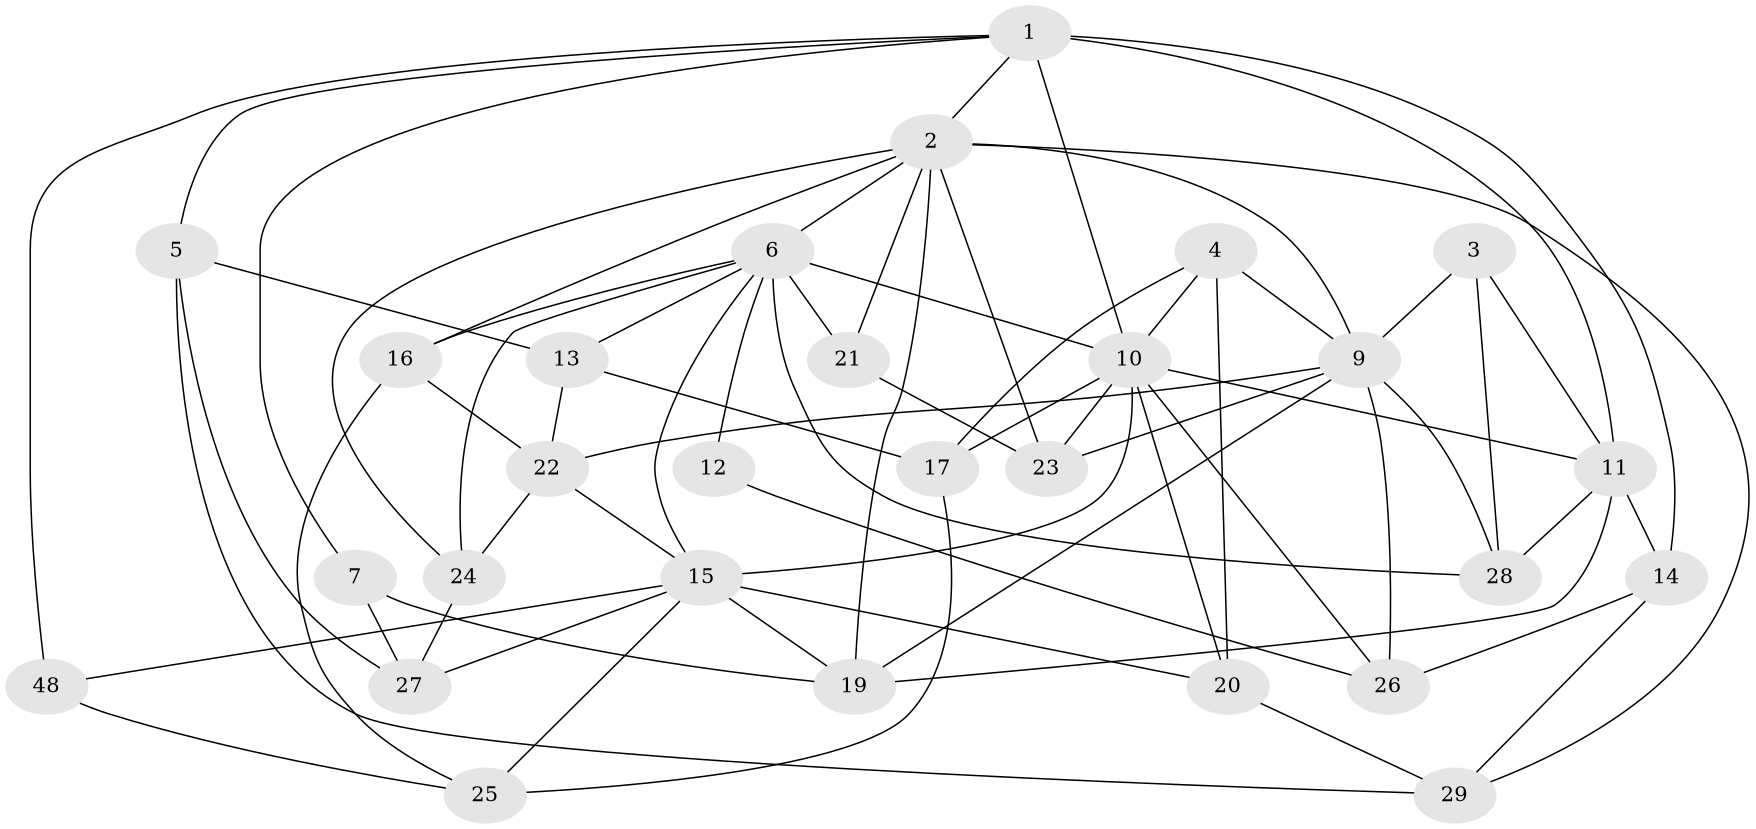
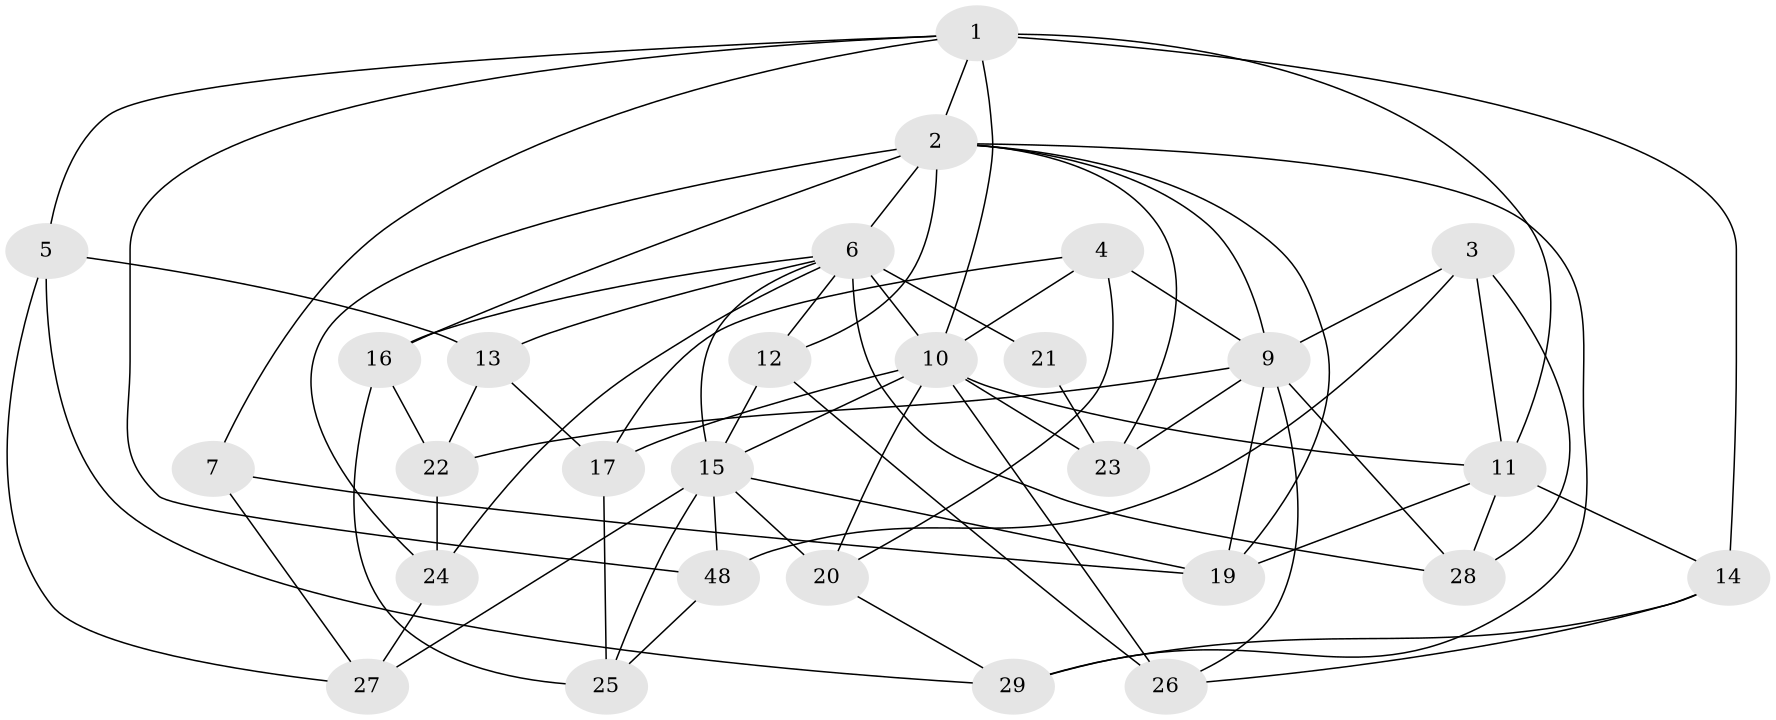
edge "2" -- "21": now "2" -- "12"
edge "3" -- "48": added
edge "22" -- "15": now "12" -- "15"
